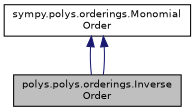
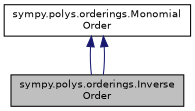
node "polys.polys.orderings.Inverse Order": label "polys.polys.orderings.Inverse Order" -> "sympy.polys.orderings.Inverse Order"
